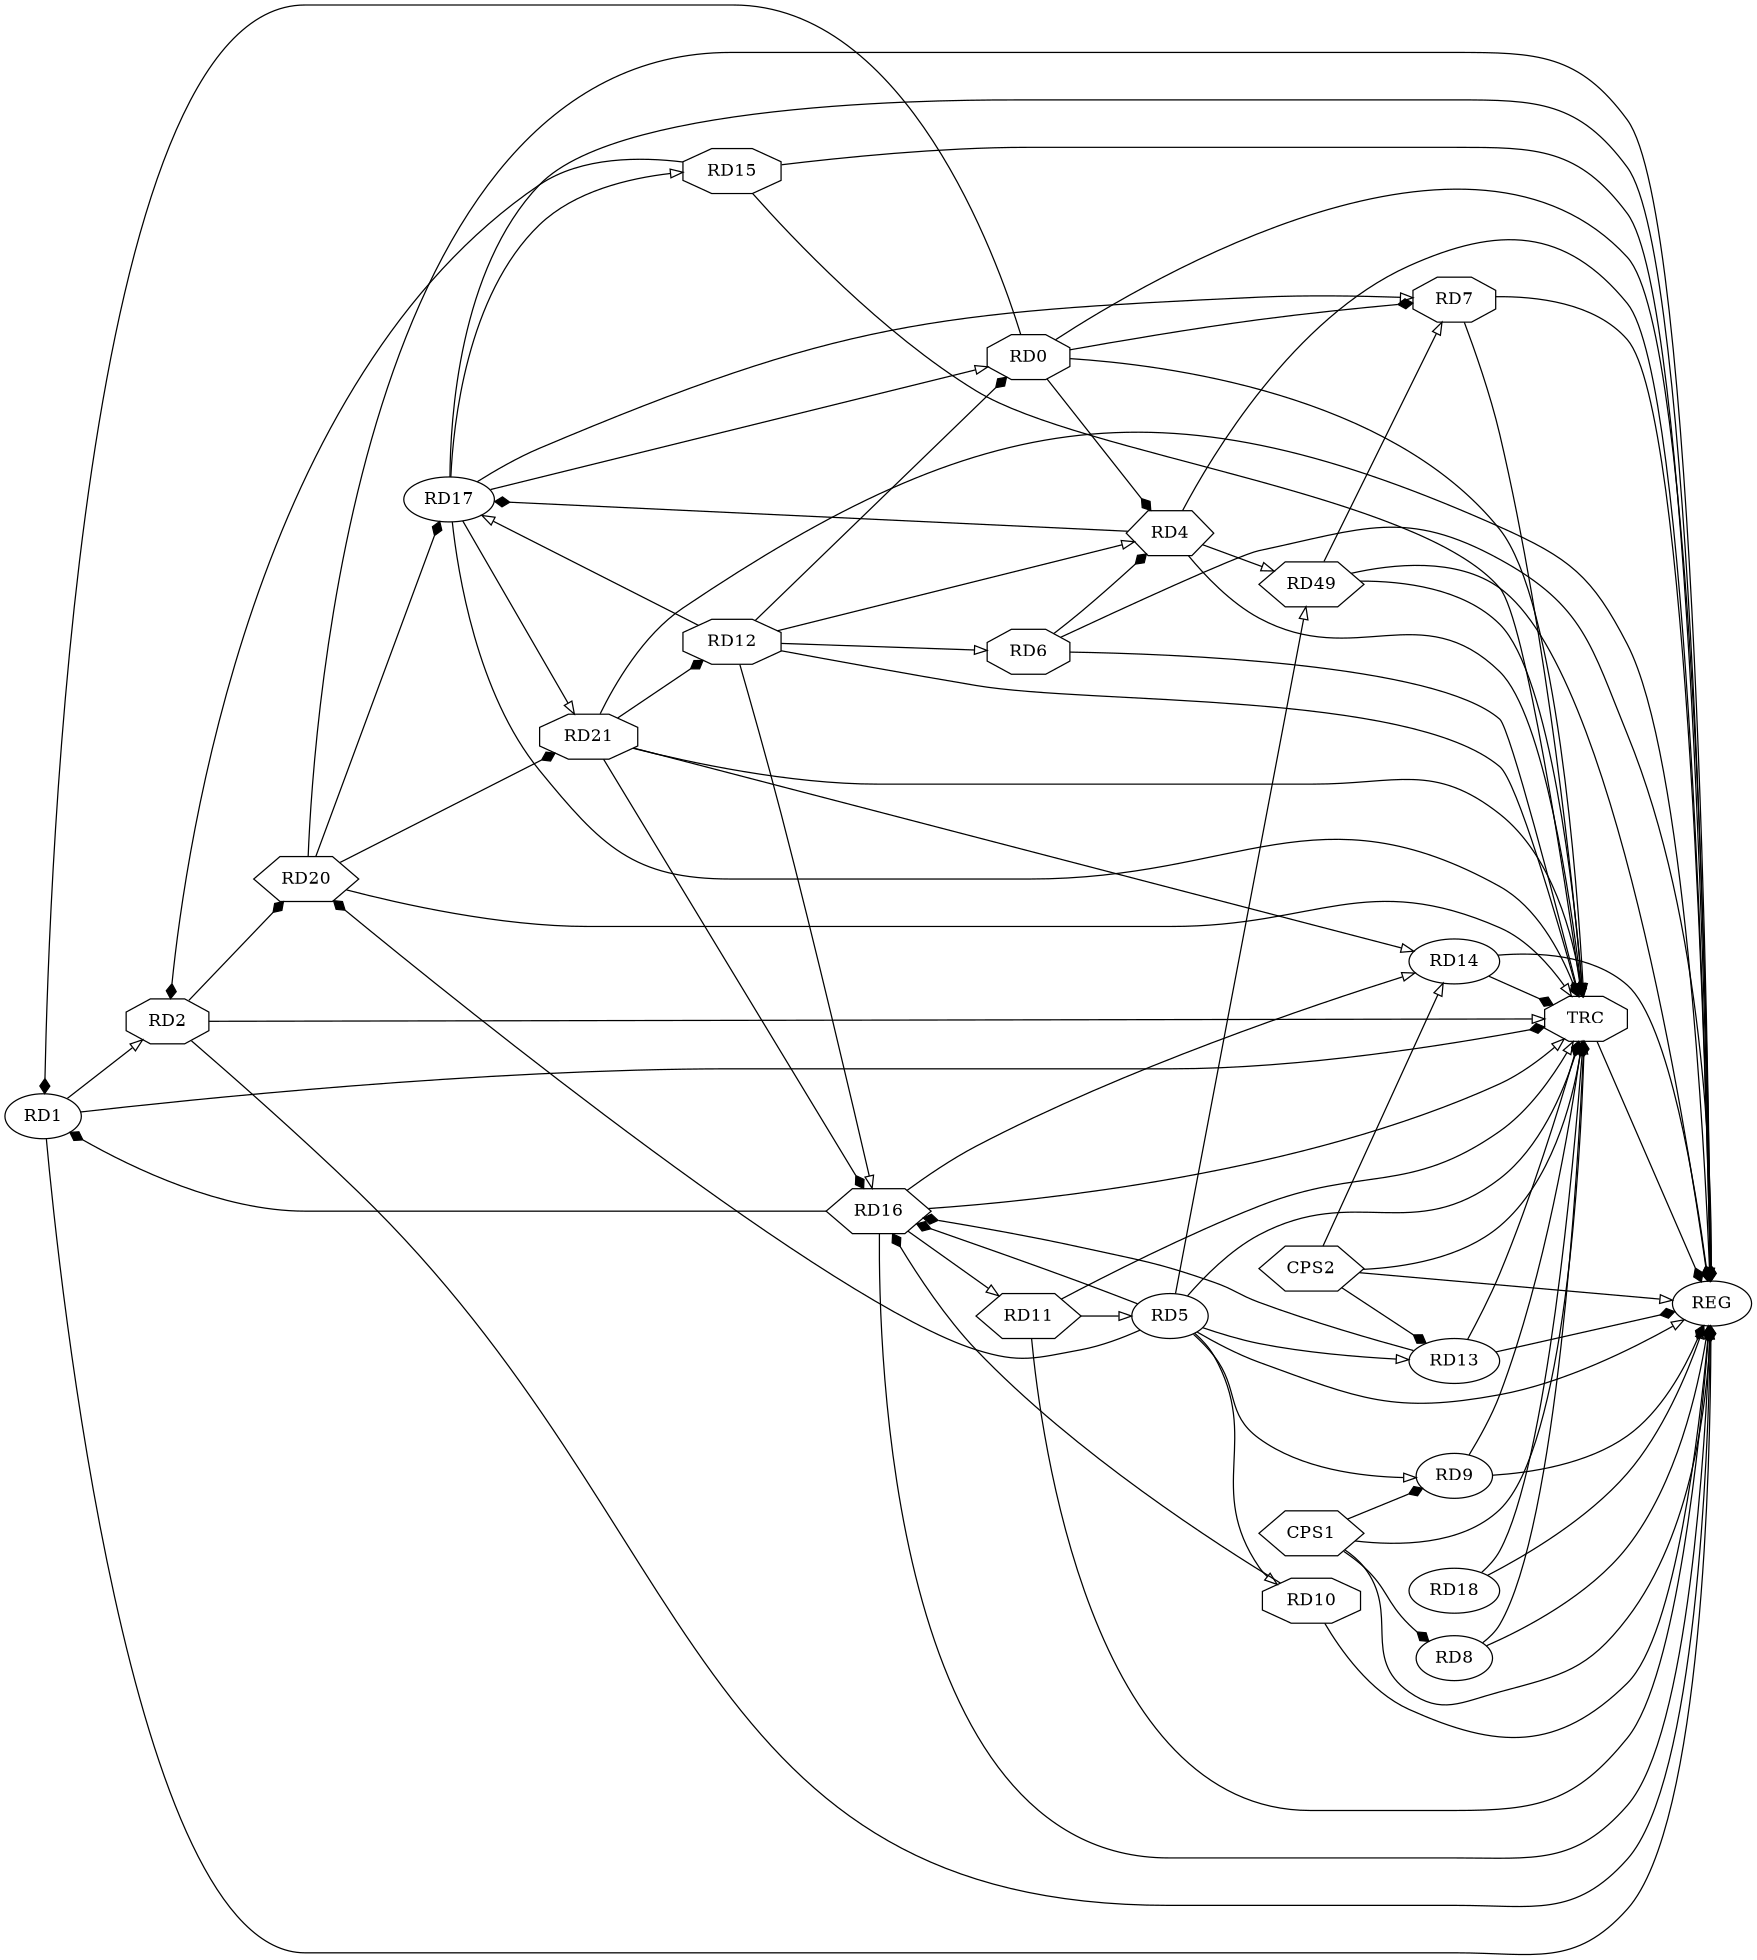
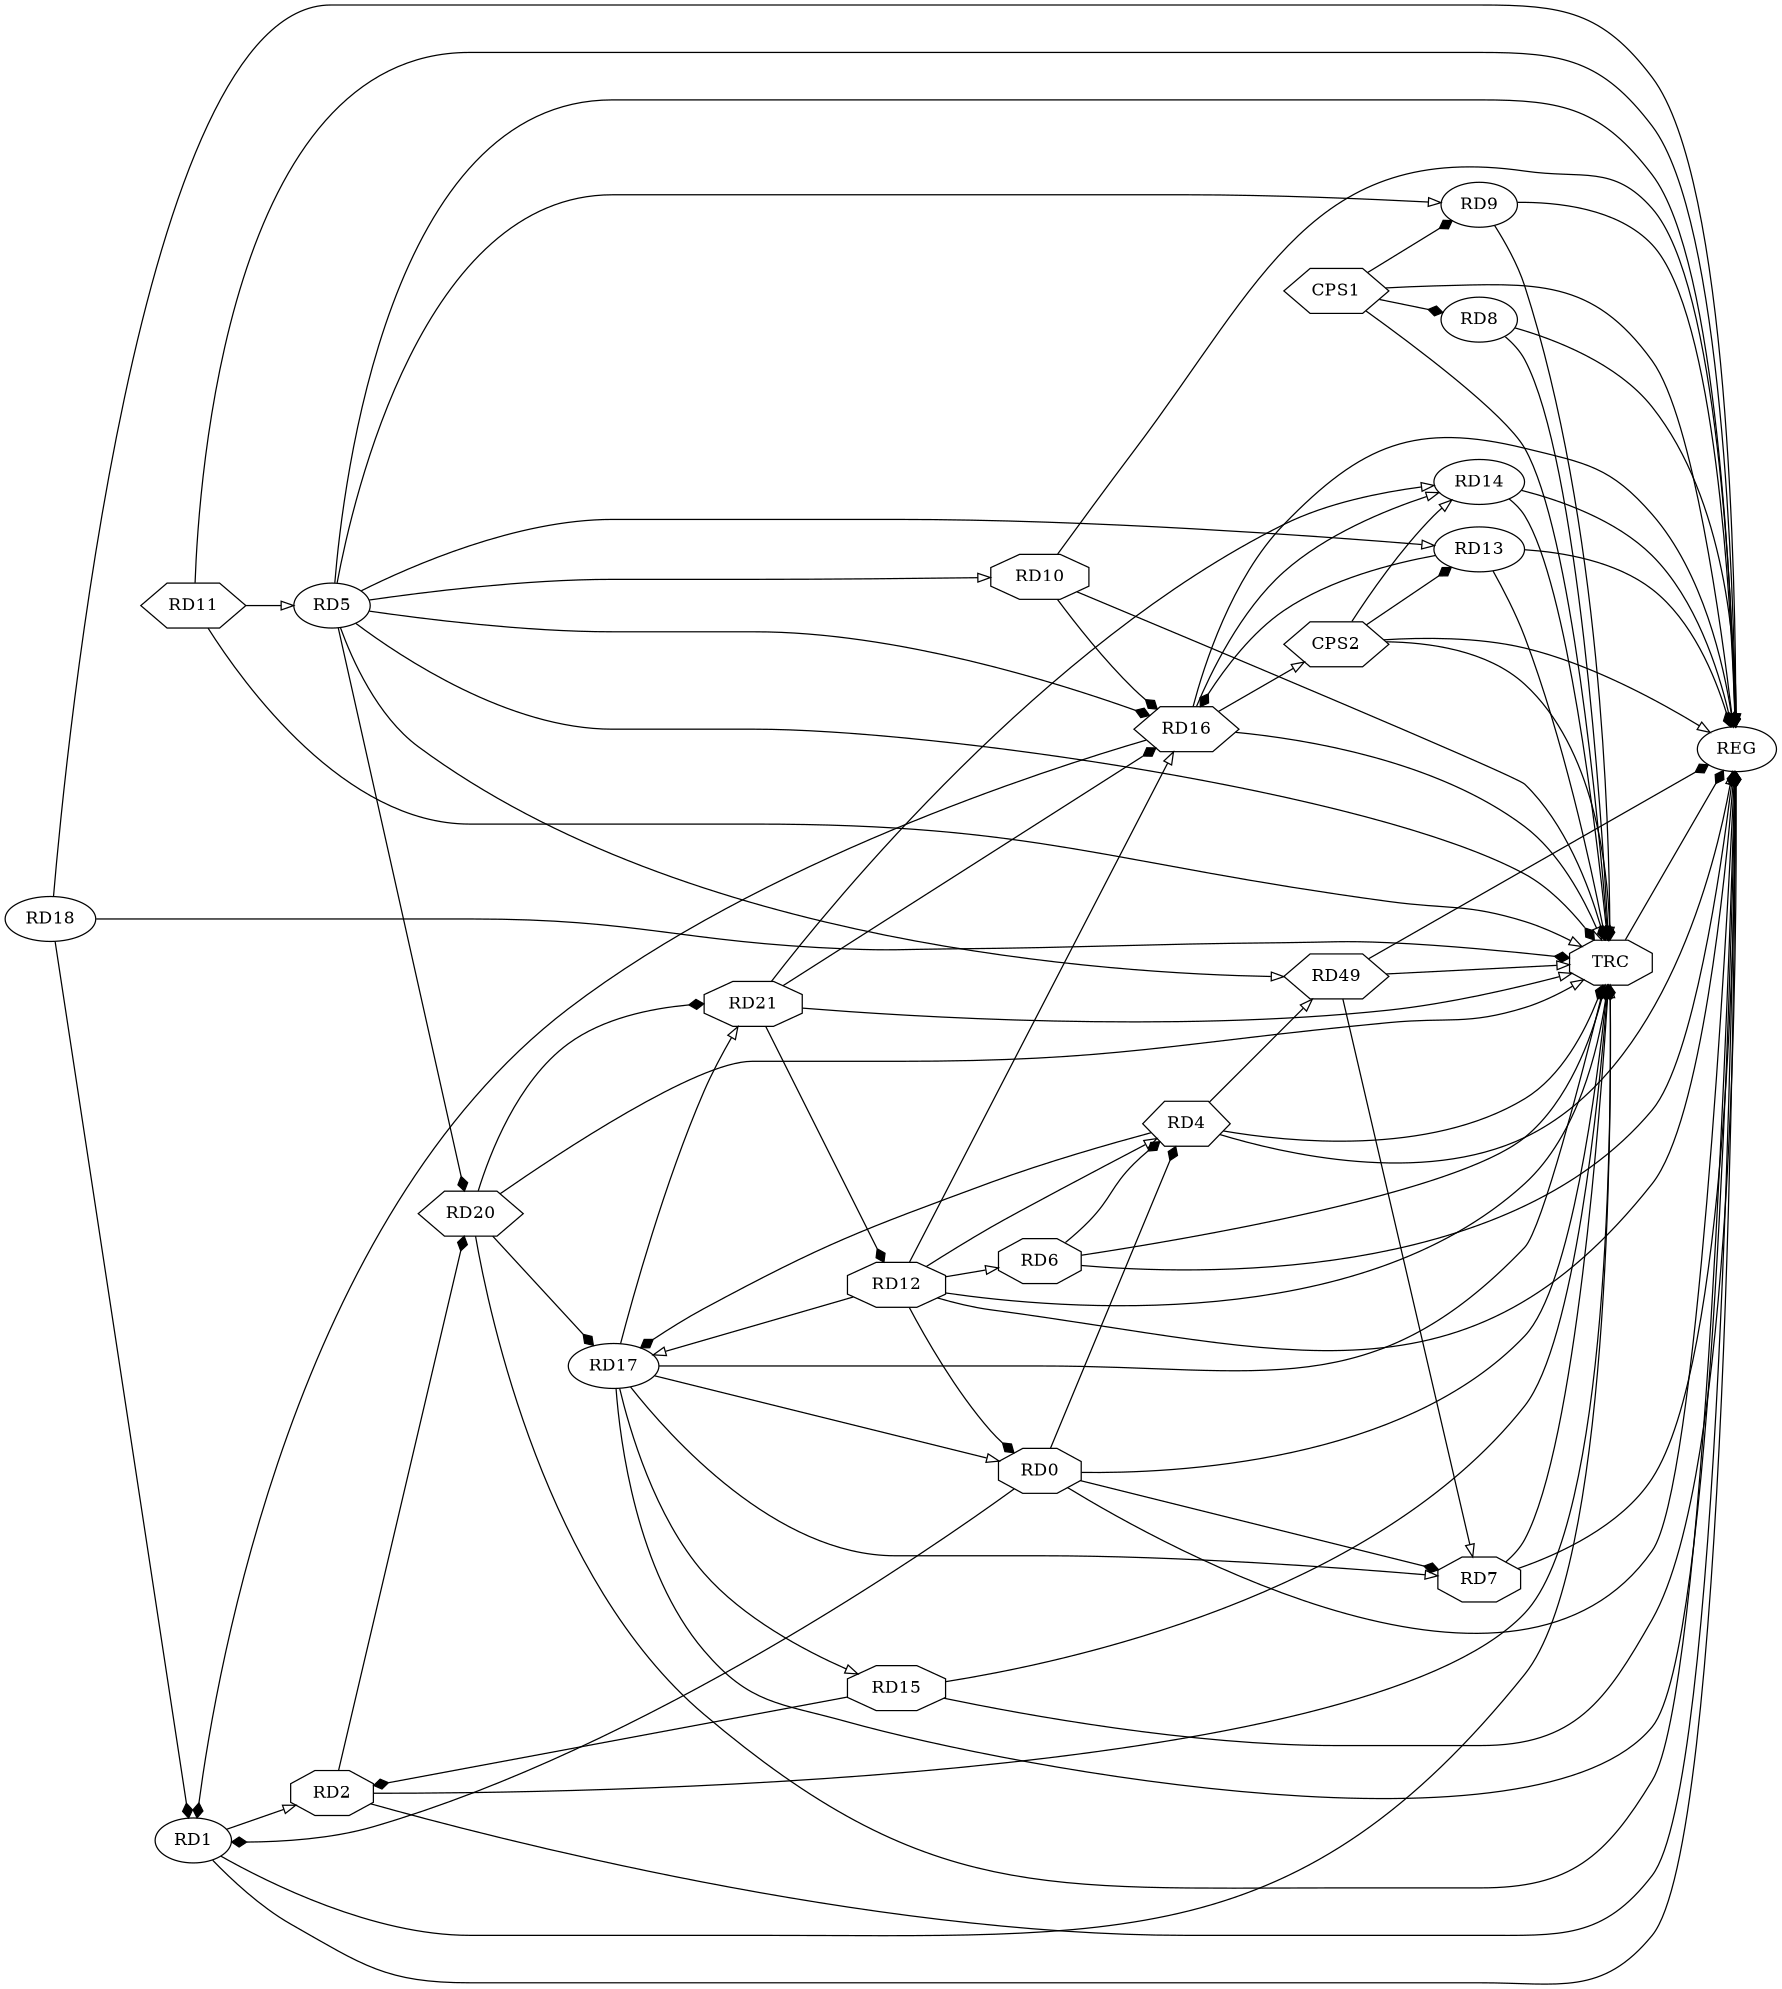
edge "RD21" -> "REG": now "RD12" -> "REG"
edge "RD12" -> "TRC": arrowhead onormal -> diamond
edge "RD10" -> "TRC": added
edge "RD16" -> "RD11": now "RD16" -> "CPS2"
edge "RD18" -> "RD1": added
